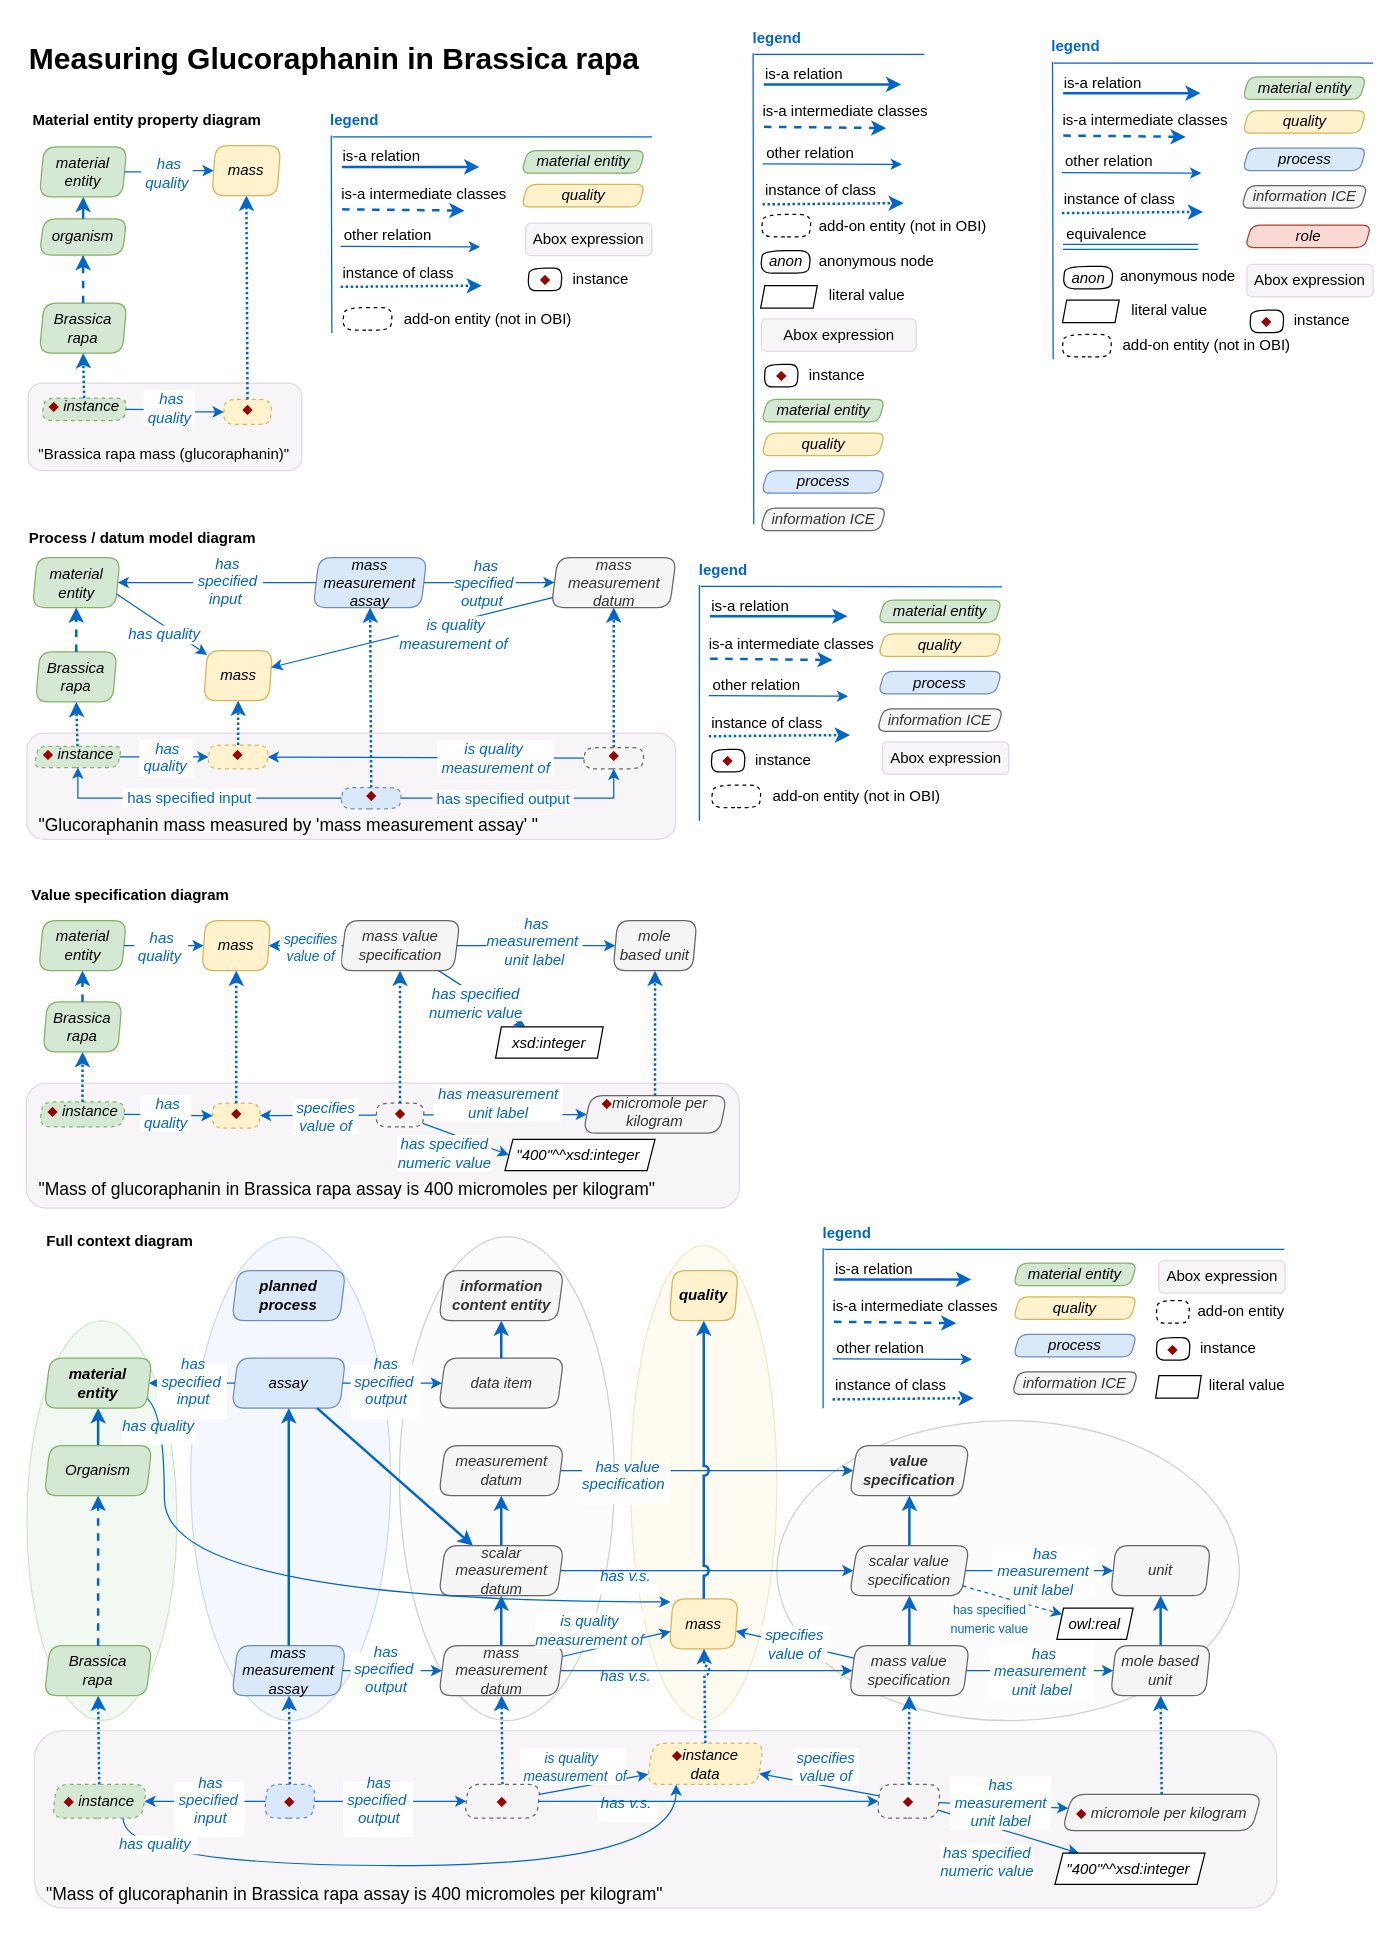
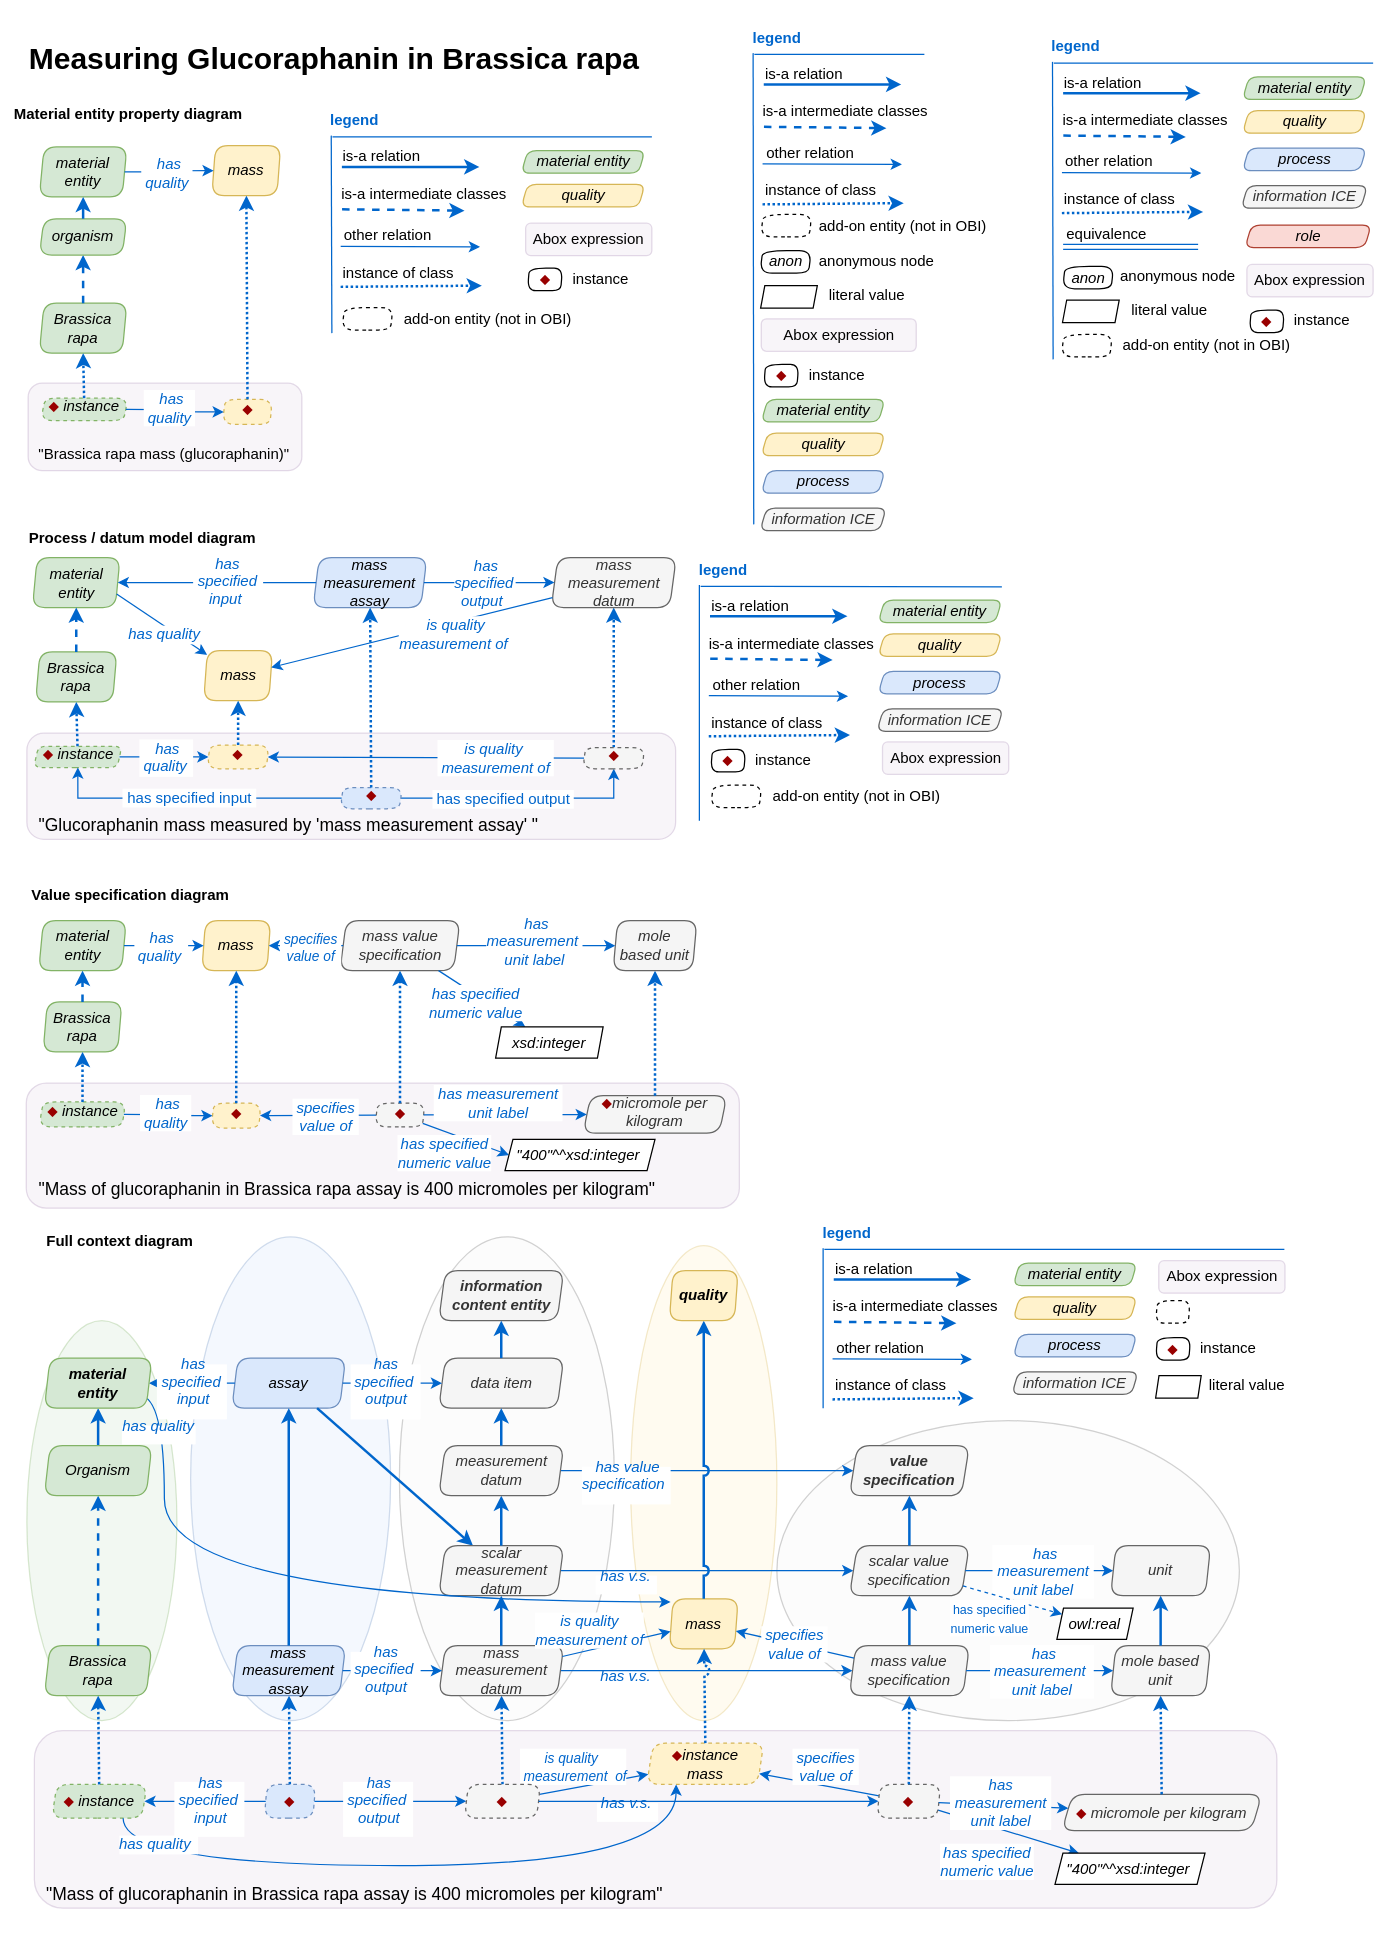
node "Material entity property diagram": moved (156, 120) -> (137, 114)
node "planned process": removed
node "add-on entity": removed
edge "measurement datum" -> "data item": added
node "⬥instance data": label "⬥instance data" -> "⬥instance mass"
